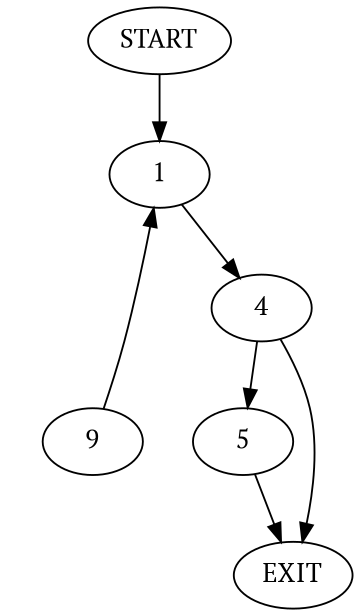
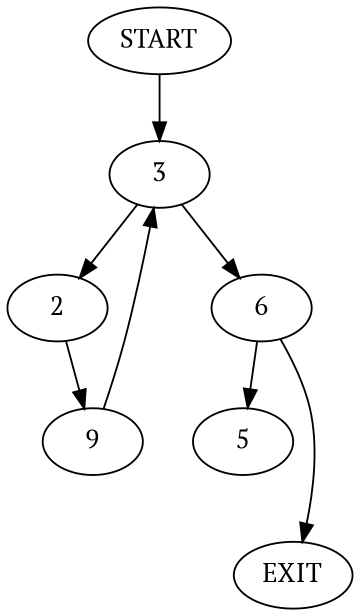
node "1": label "1" -> "3"
node "2": added
node "4": label "4" -> "6"
edge "5" -> "EXIT": removed
